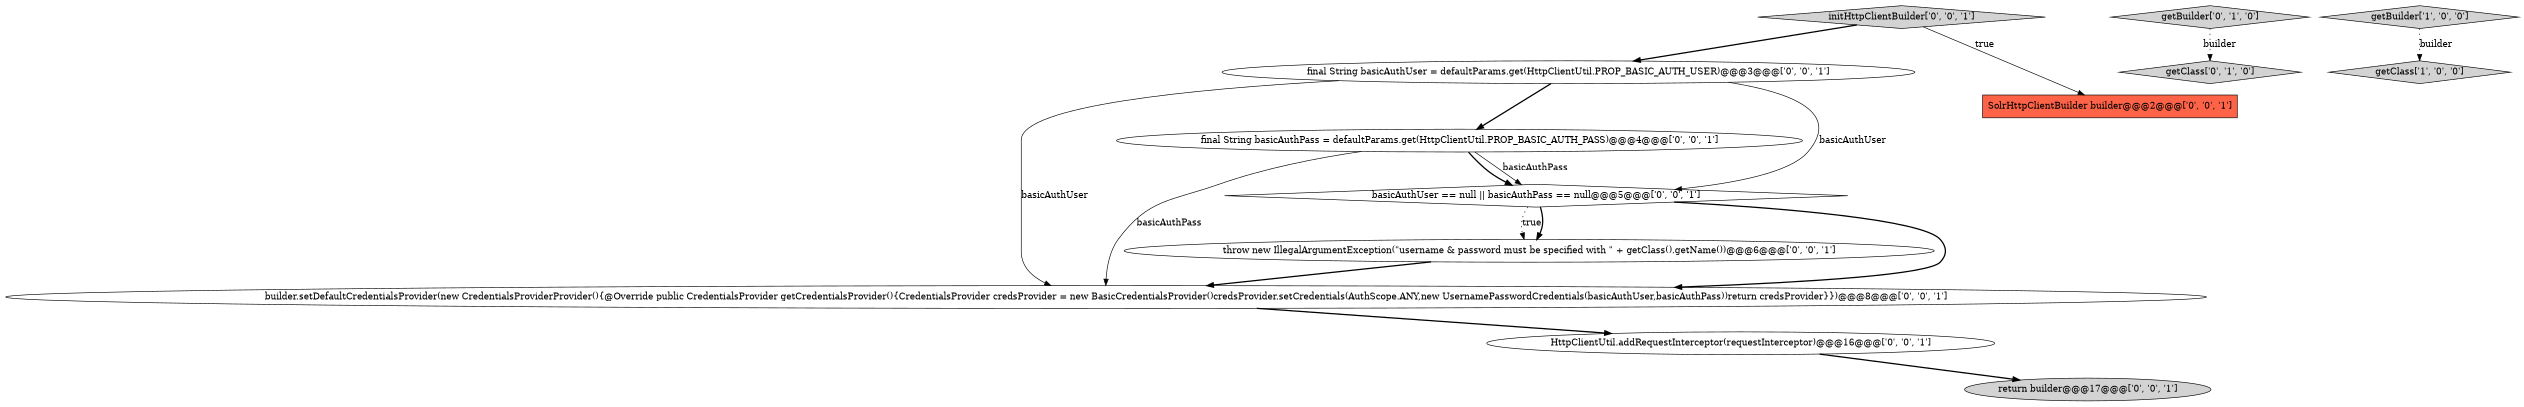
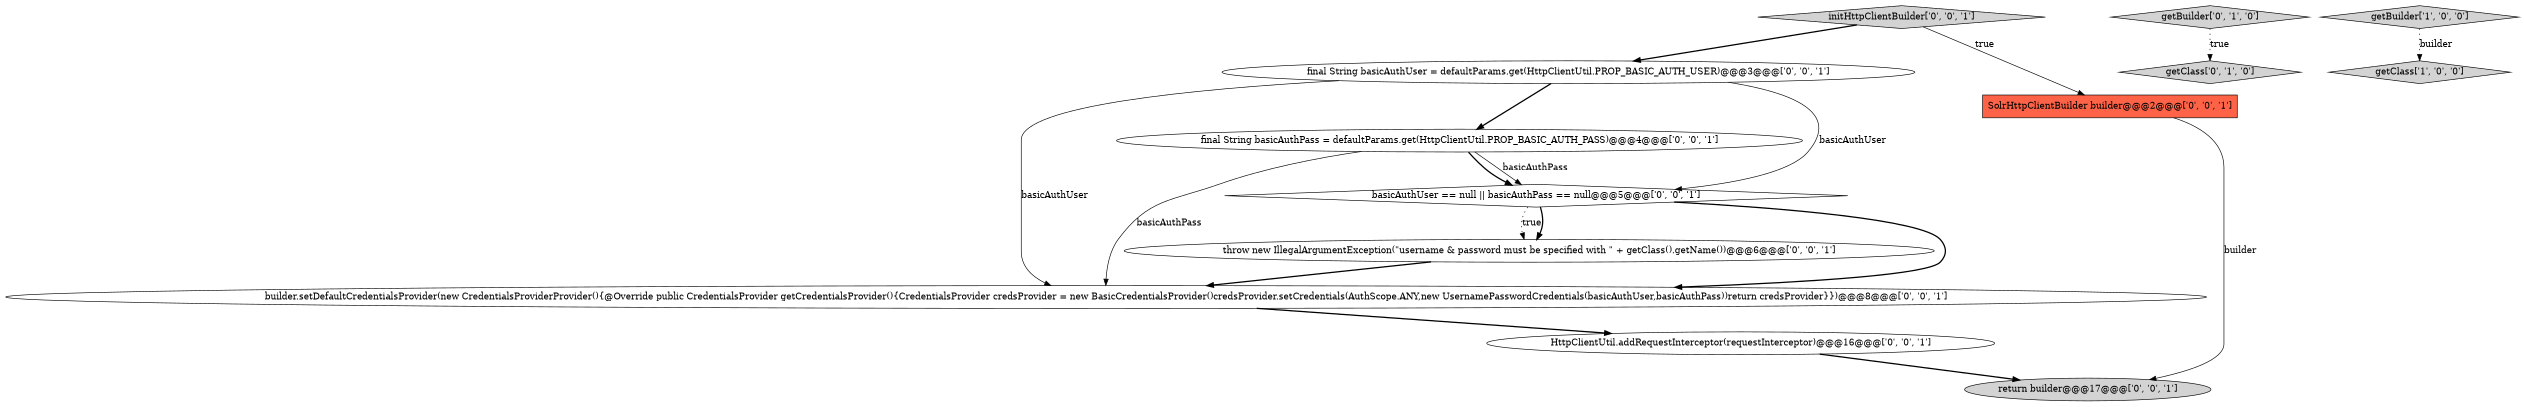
edge "getBuilder['0', '1', '0']" -> "getClass['0', '1', '0']": label "builder" -> "true"
edge "SolrHttpClientBuilder builder@@@2@@@['0', '0', '1']" -> "return builder@@@17@@@['0', '0', '1']": added, label "builder"
